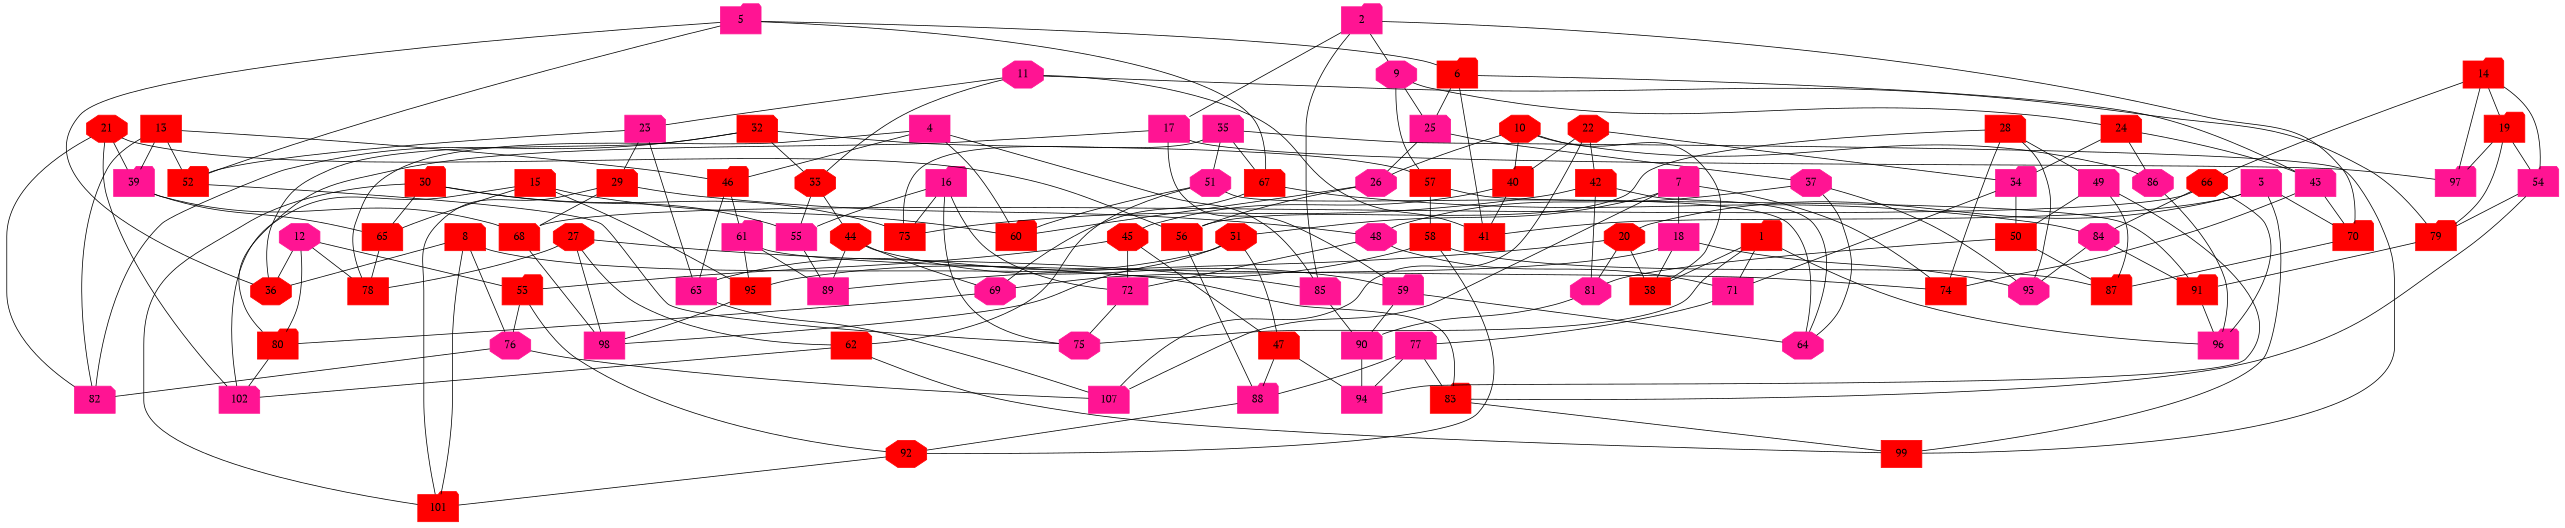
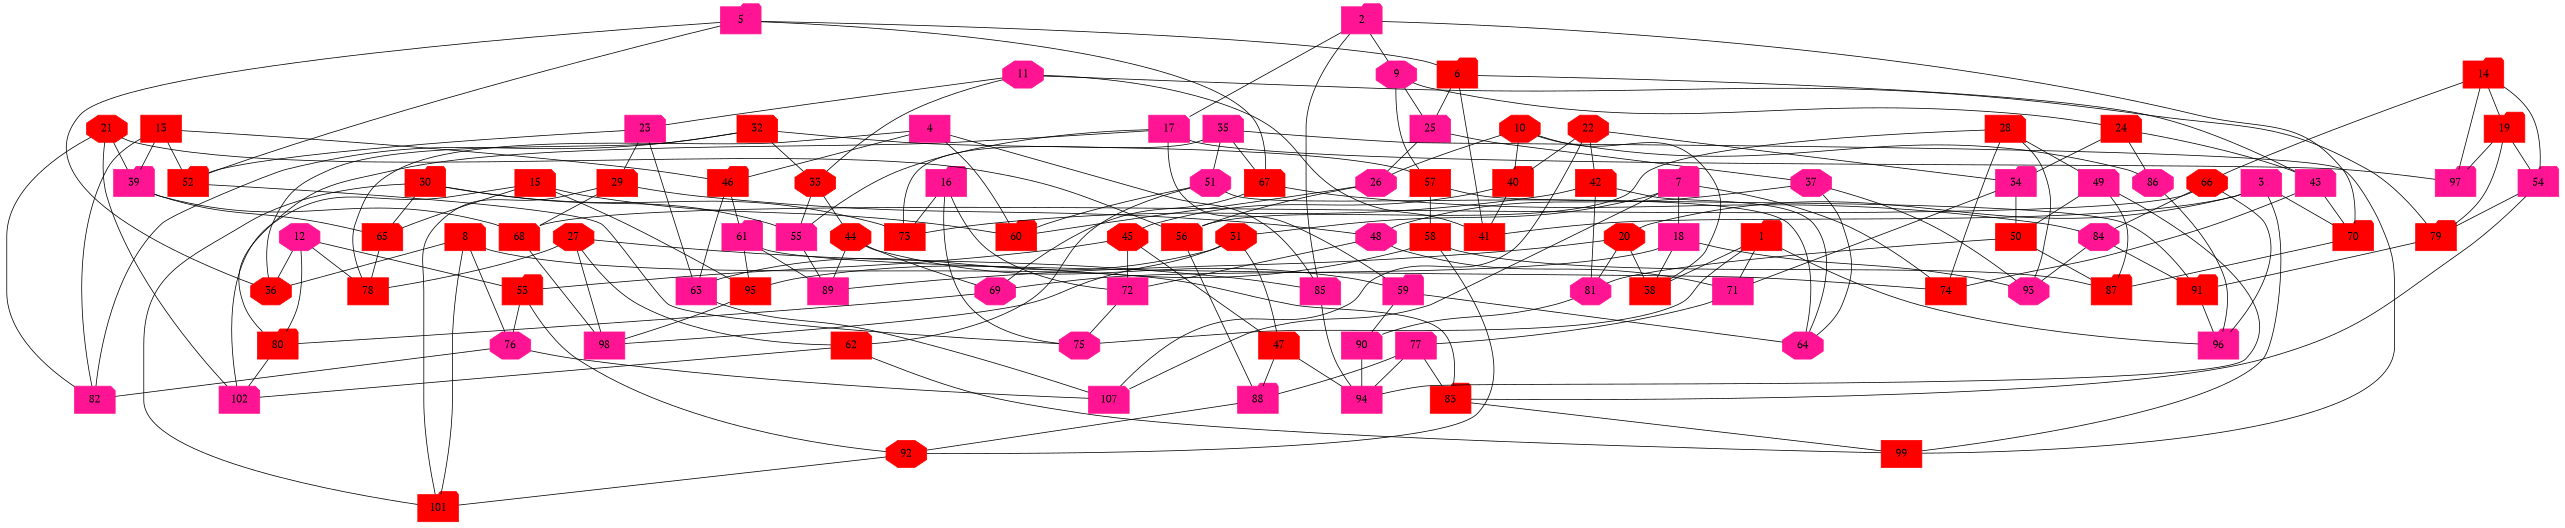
edge "16" -- "55": now "17" -- "55"
edge "85" -- "90": now "85" -- "94"
